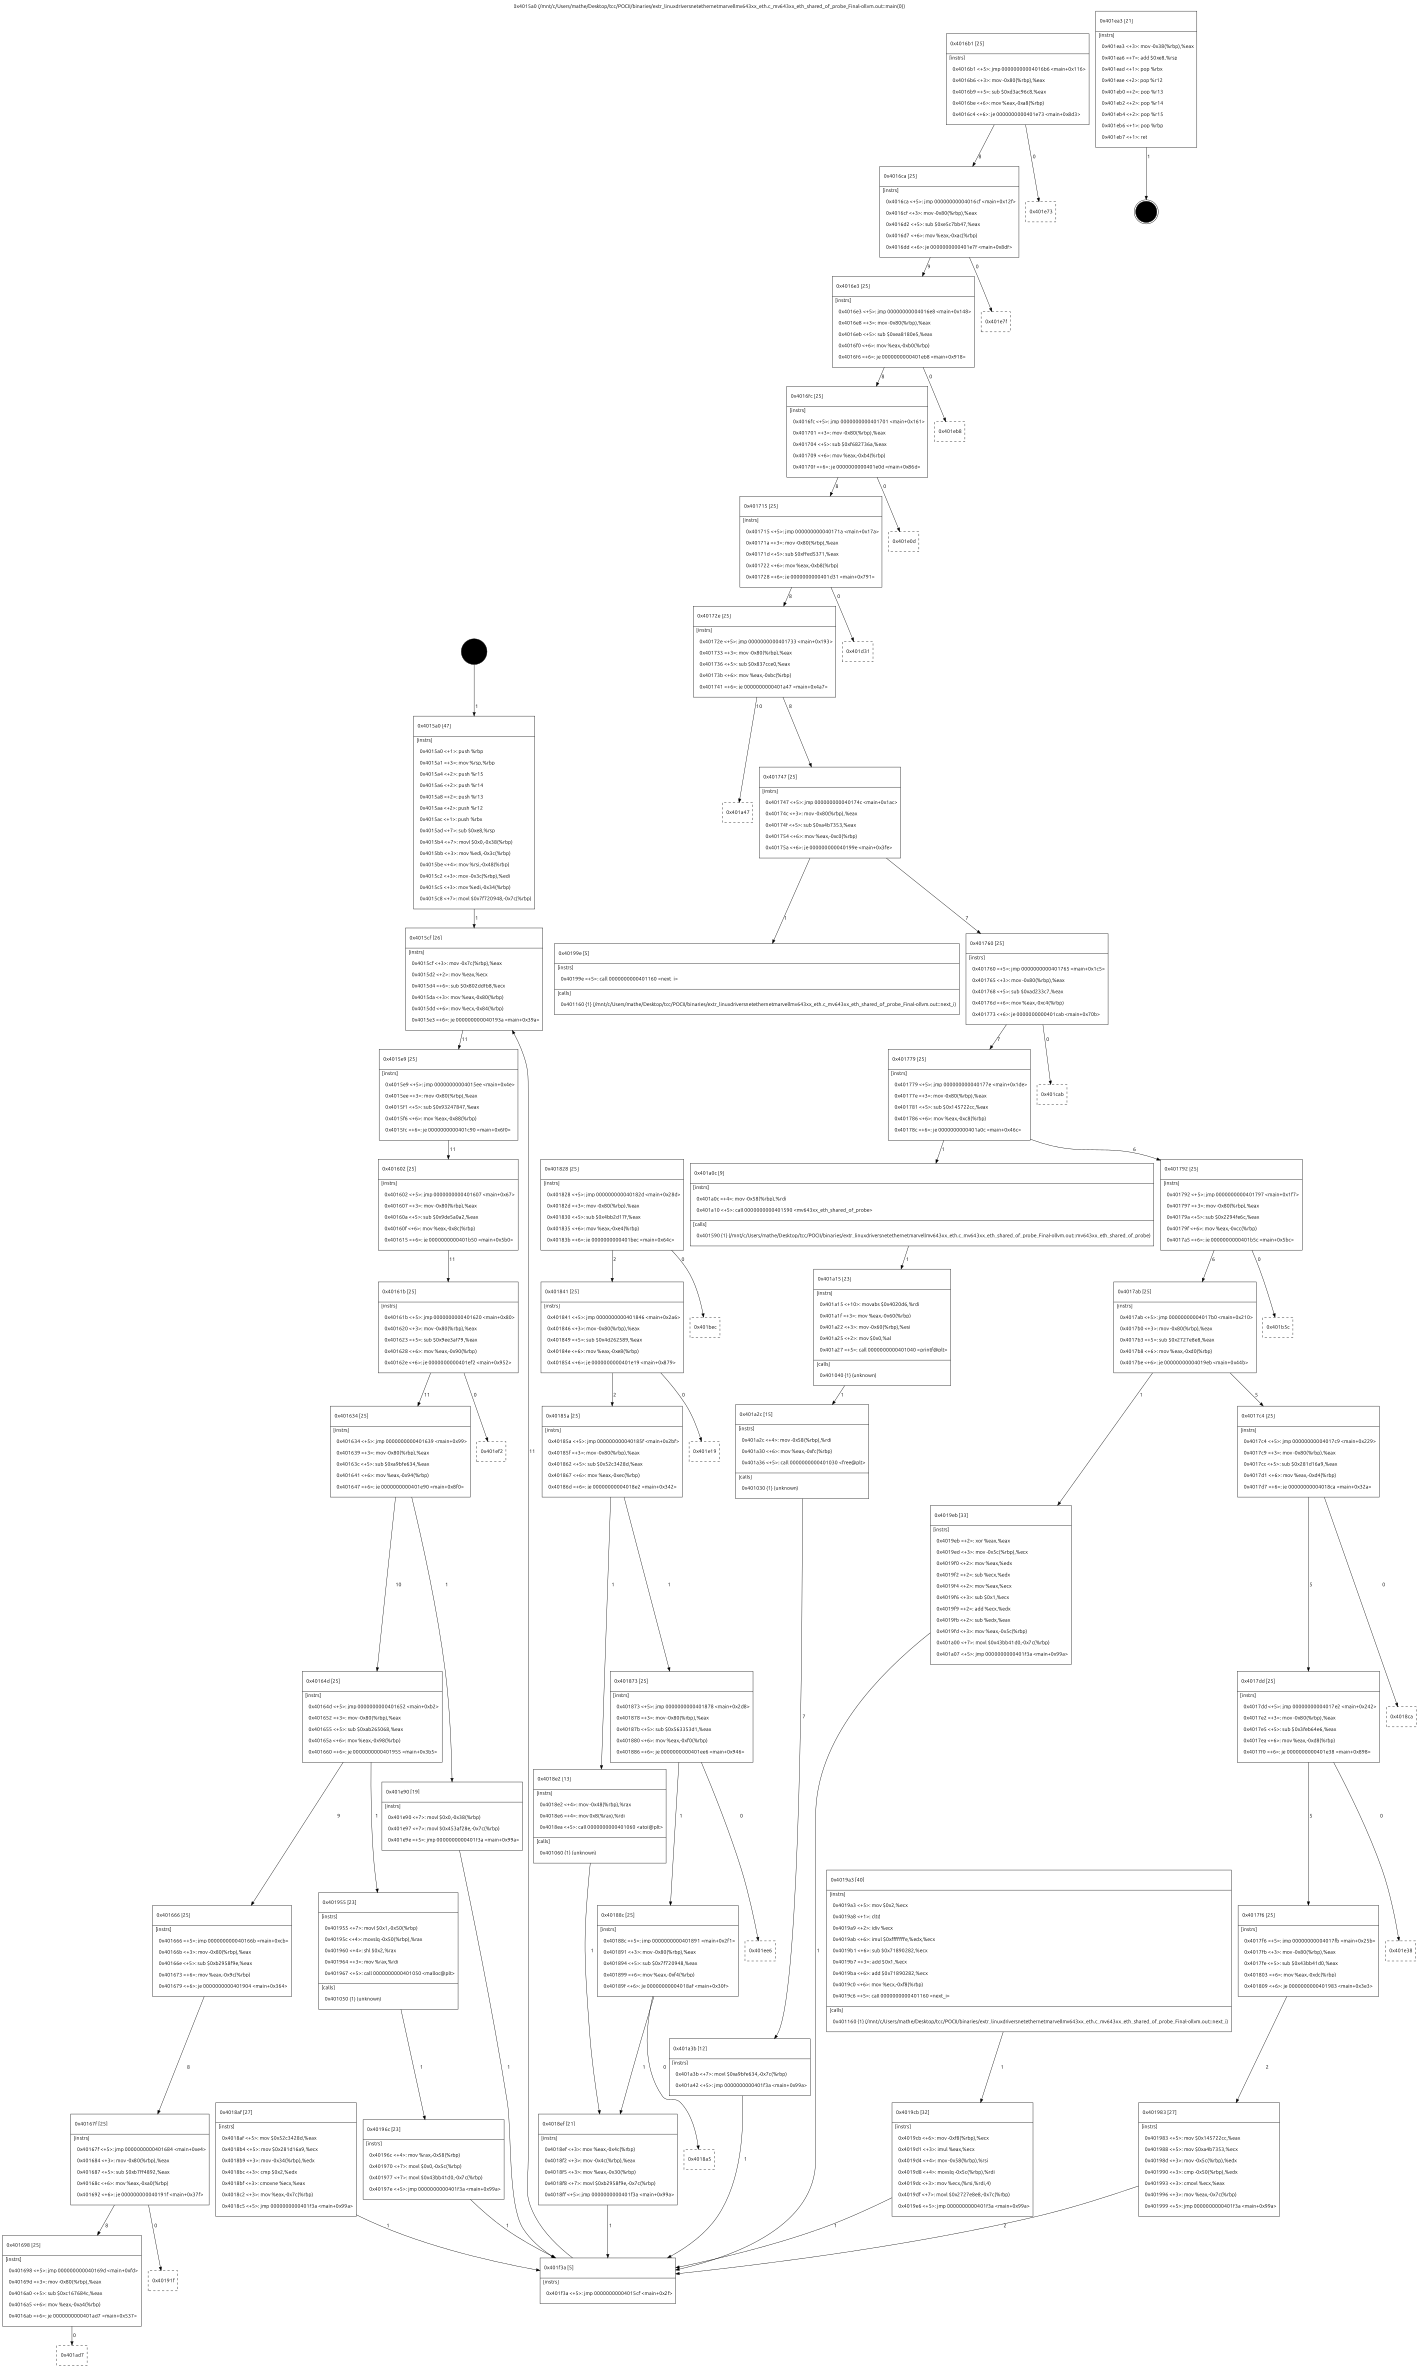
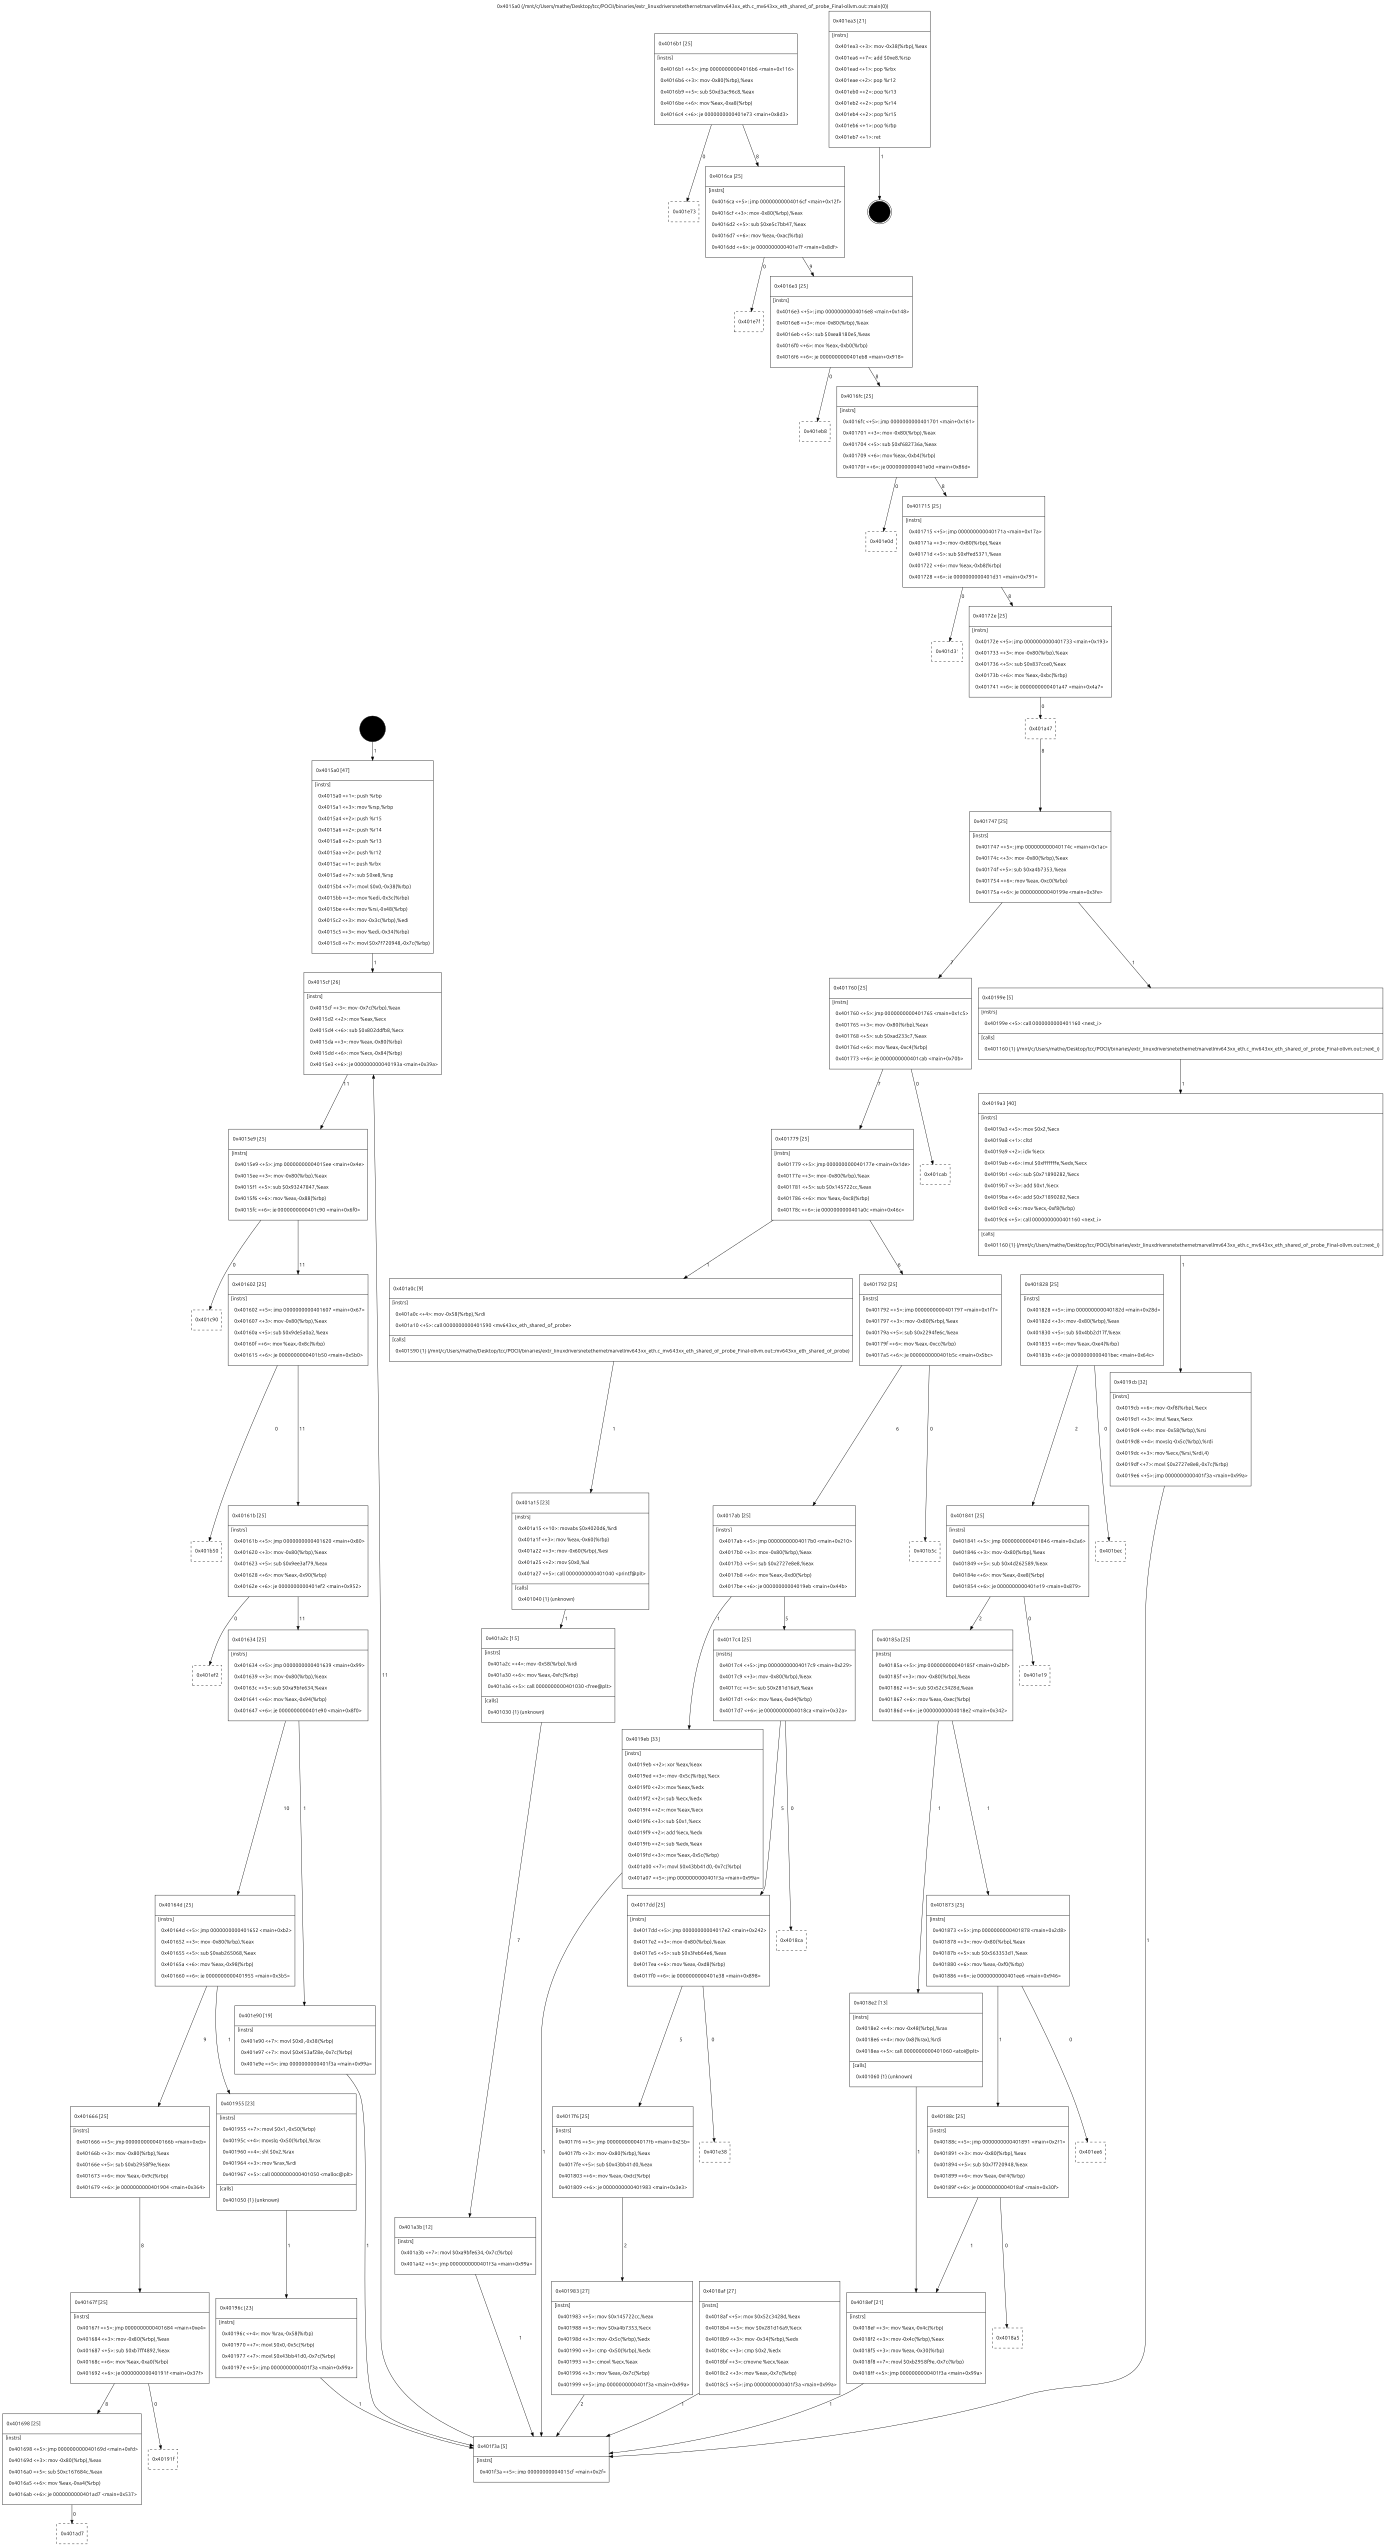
edge "0x40172e [25]" -> "0x401a47": label " 10" -> " 0"
edge "0x40172e [25]" -> "0x401747 [25]": now "0x401a47" -> "0x401747 [25]"
edge "0x40199e [5]" -> "0x4019a3 [40]": added, label "1"
node "0x401c90": added
node "0x401b50": added
